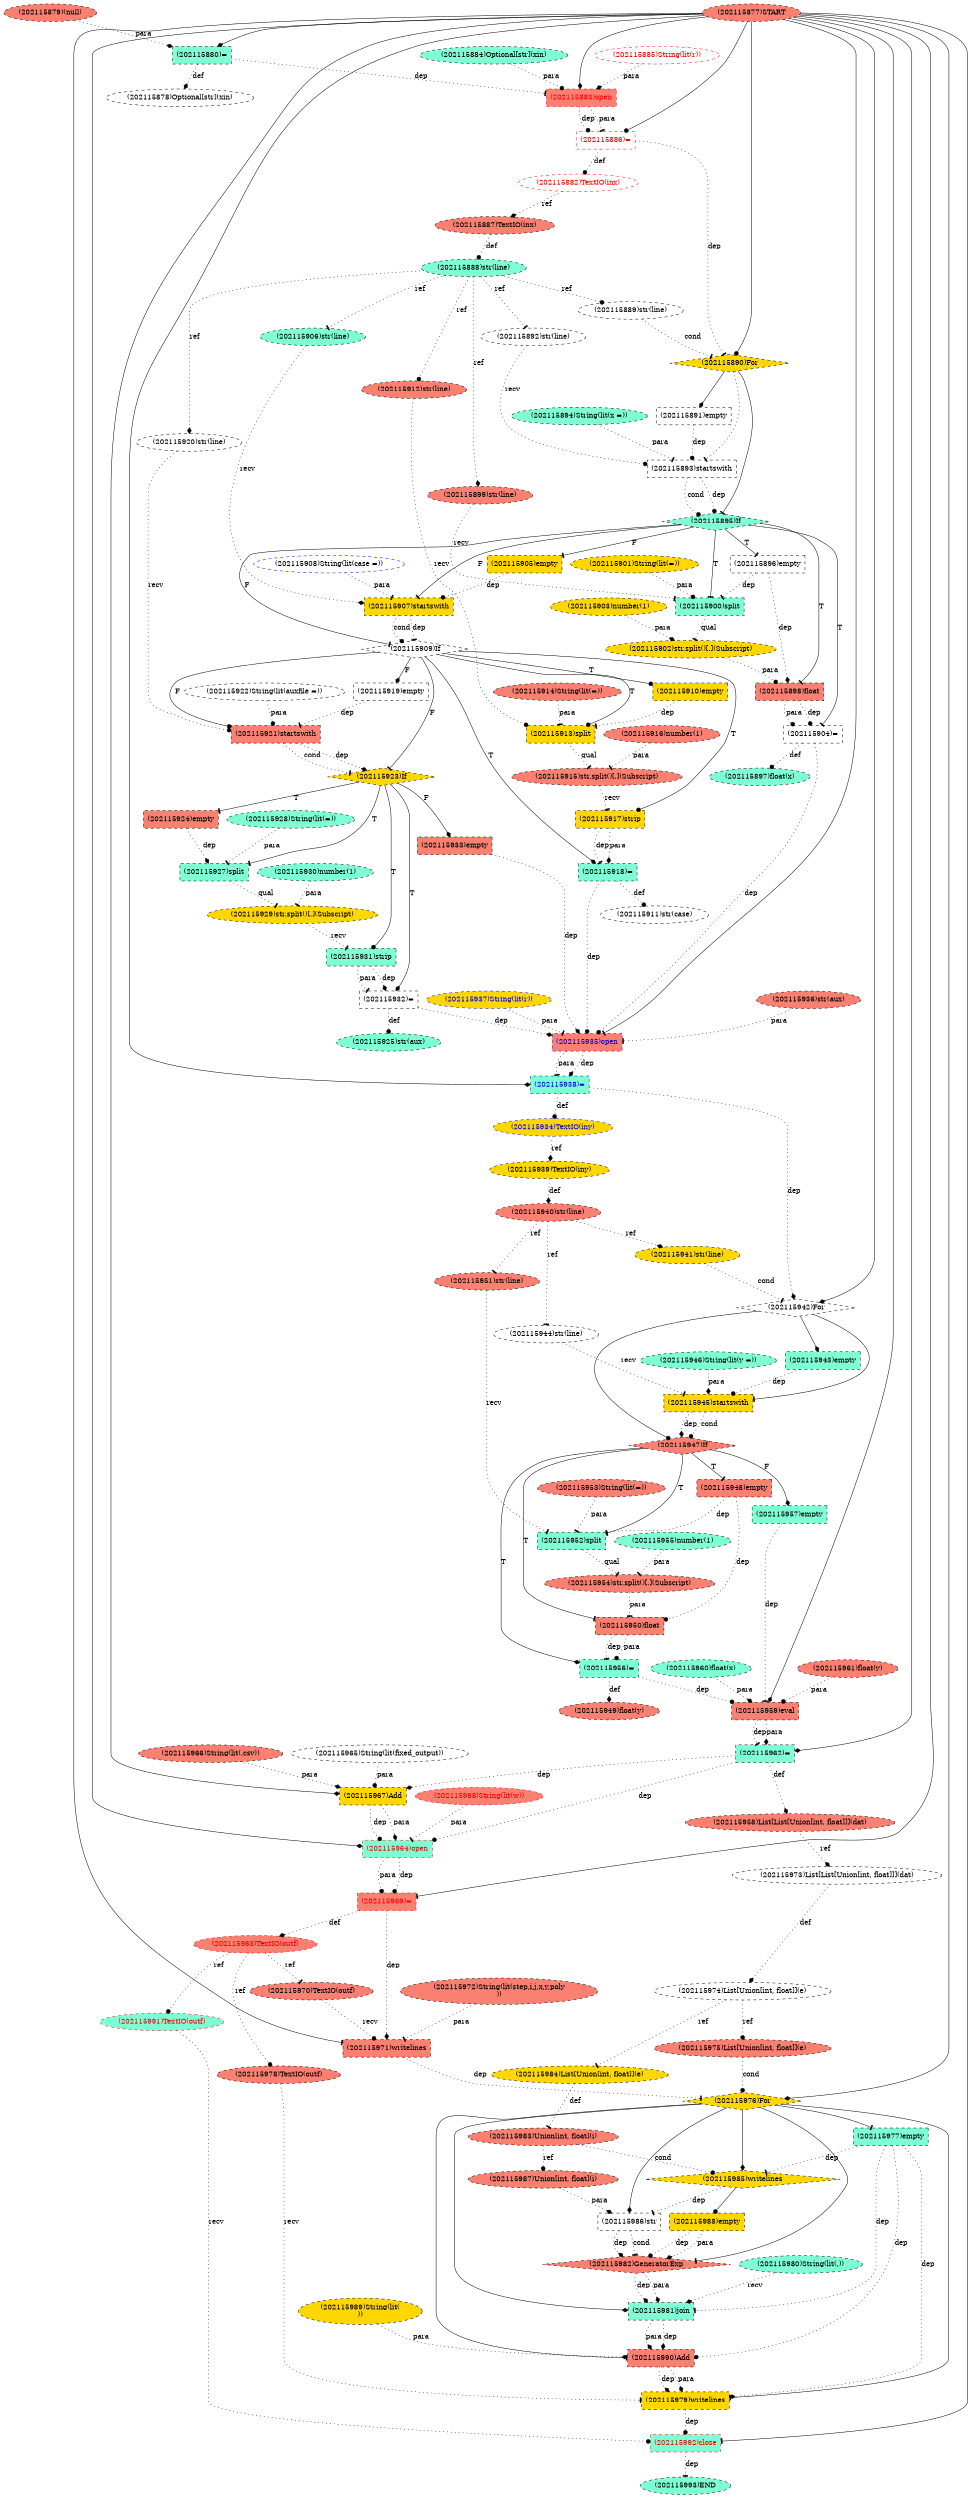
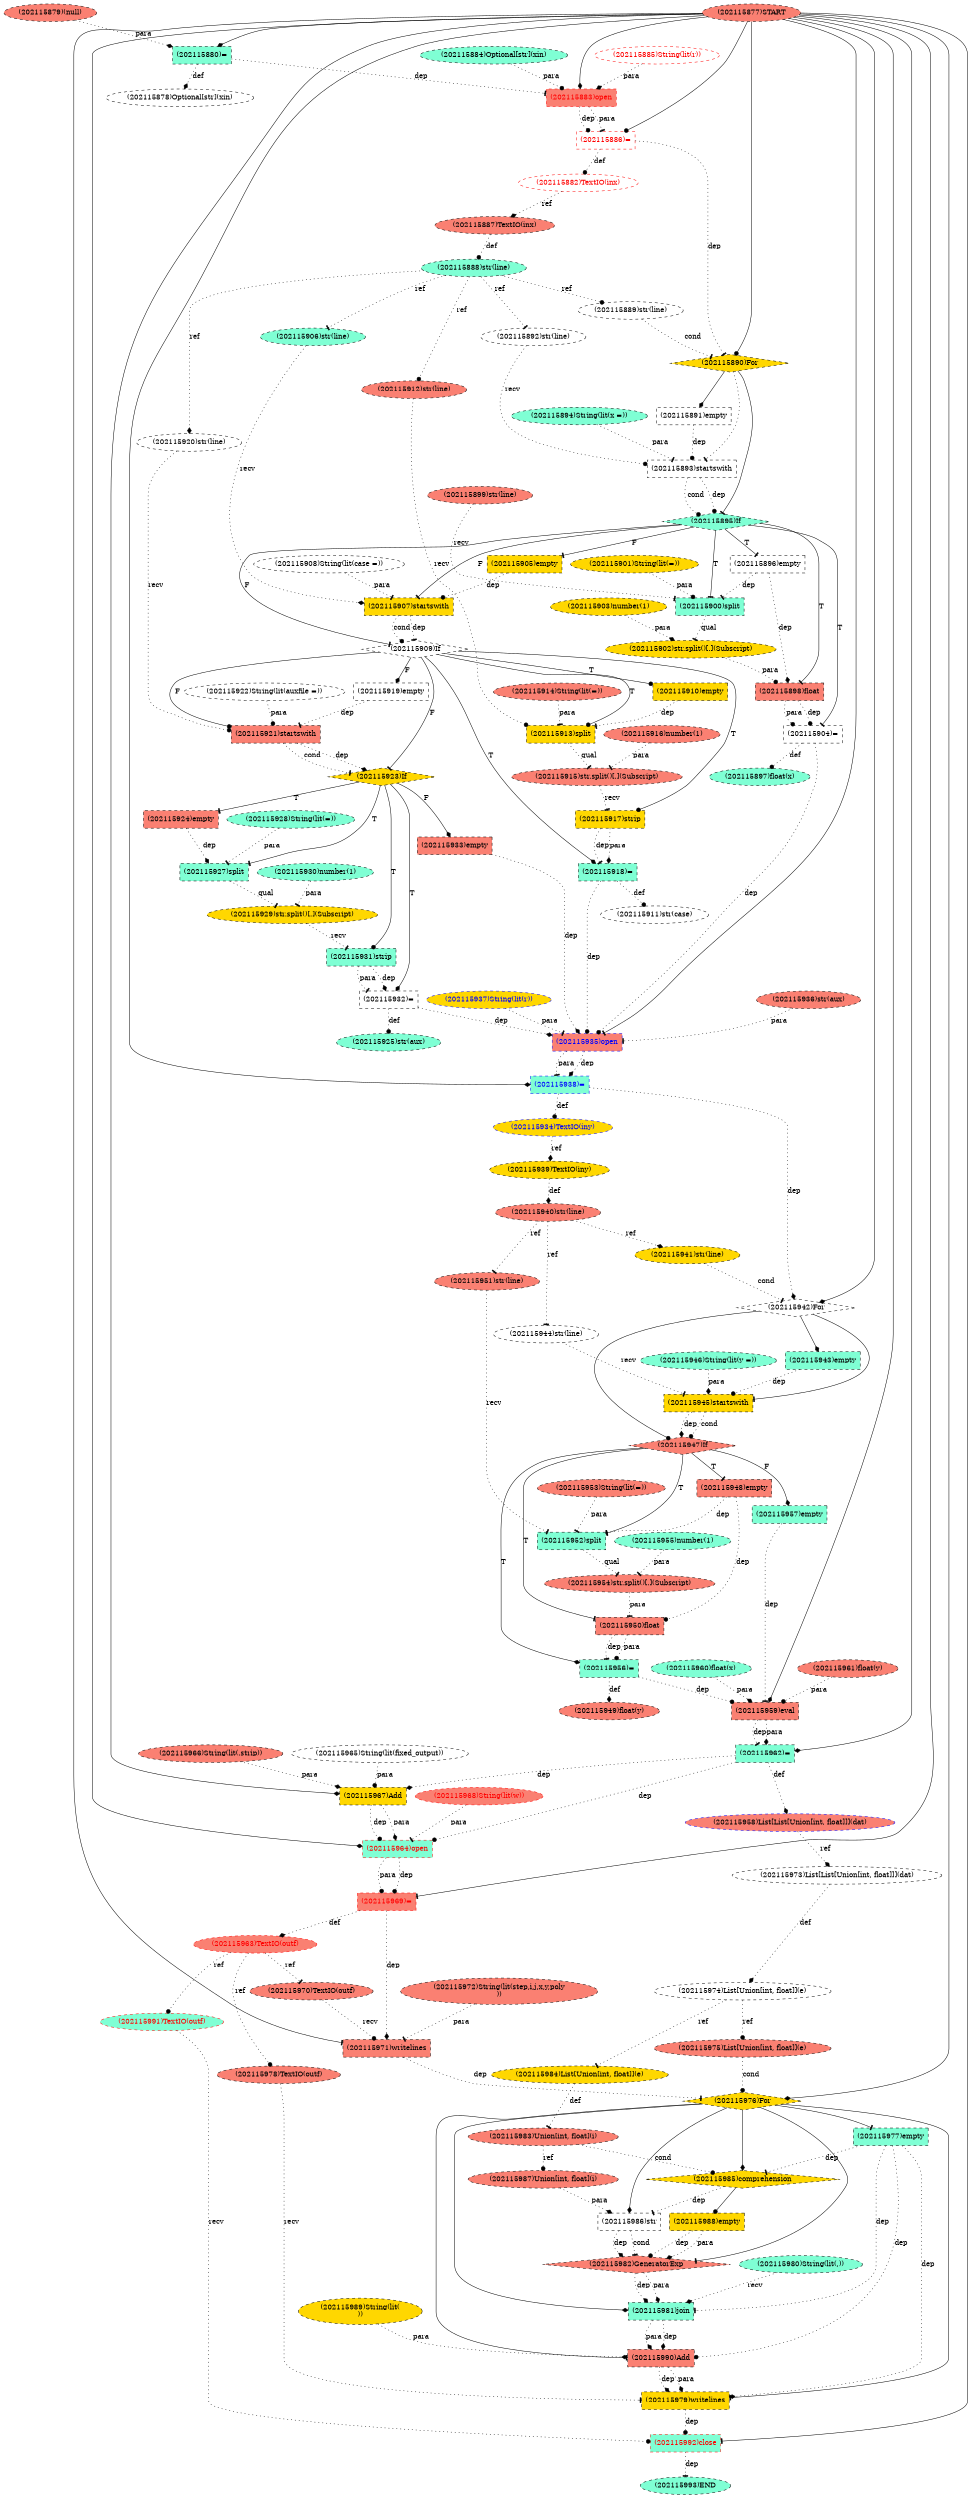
edge "(202115888)str(line)" -> "(202115899)str(line)": removed, label "ref"
node "(202115908)String(lit(case =))": color blue -> black
node "(202115966)String(lit(.csv))": label "(202115966)String(lit(.csv))" -> "(202115966)String(lit(.strip))"
node "(202115958)List[List[Union[int, float]]](dat)": color black -> blue
node "(202115985)writelines": label "(202115985)writelines" -> "(202115985)comprehension"
